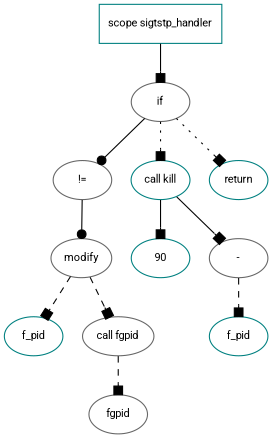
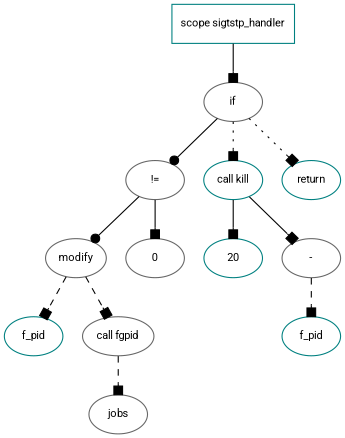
node "0": added
node "90": label "90" -> "20"
node "fgpid": label "fgpid" -> "jobs"
